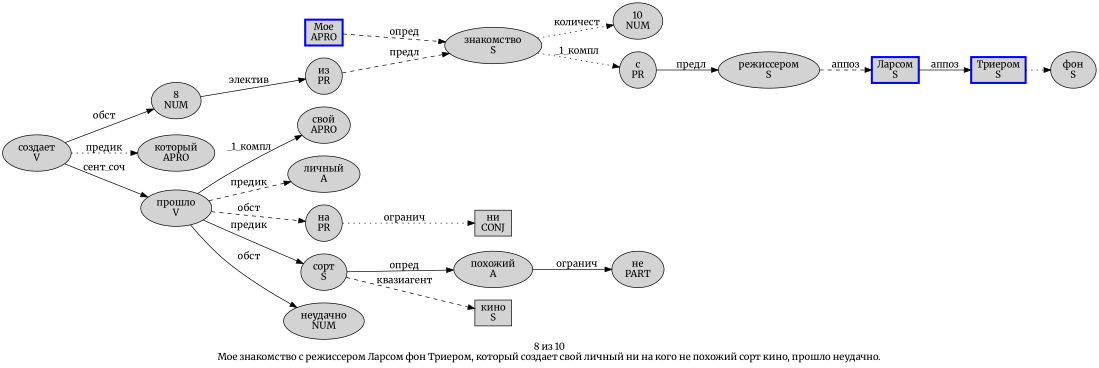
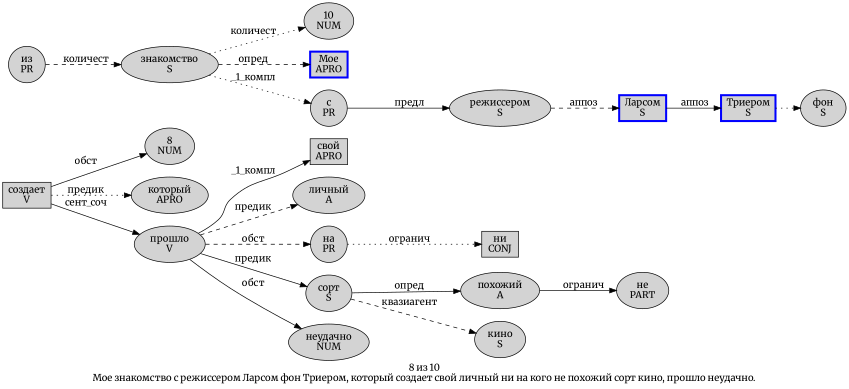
edge "Мое APRO" -> "знакомство S": reversed
edge "из PR" -> "знакомство S": label "предл" -> "количест"
edge "8 NUM" -> "из PR": removed, label "электив"
node "свой APRO": shape ellipse -> box
node "создает V": shape ellipse -> box
node "кино S": shape box -> ellipse
